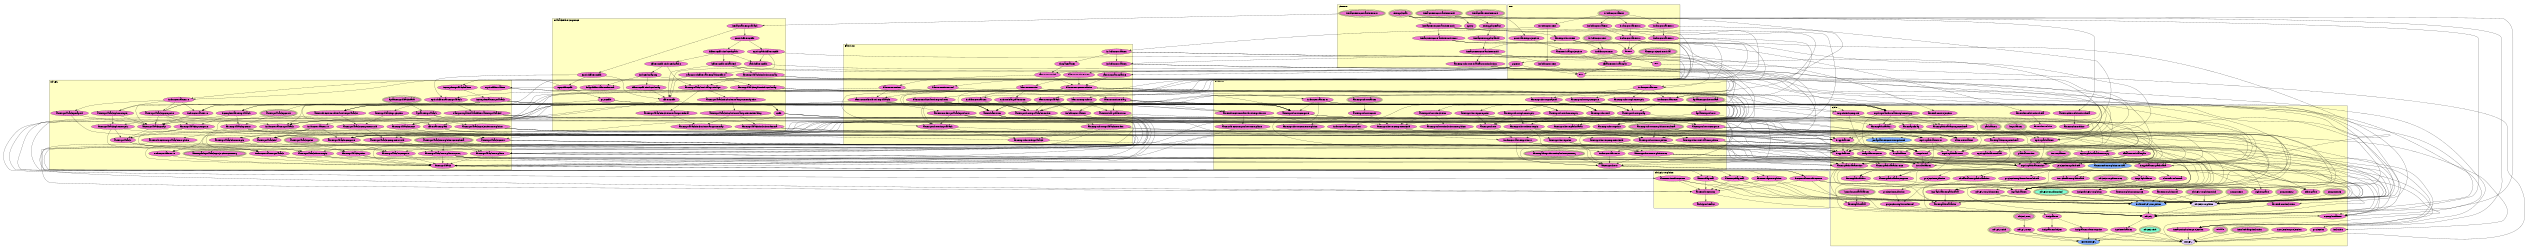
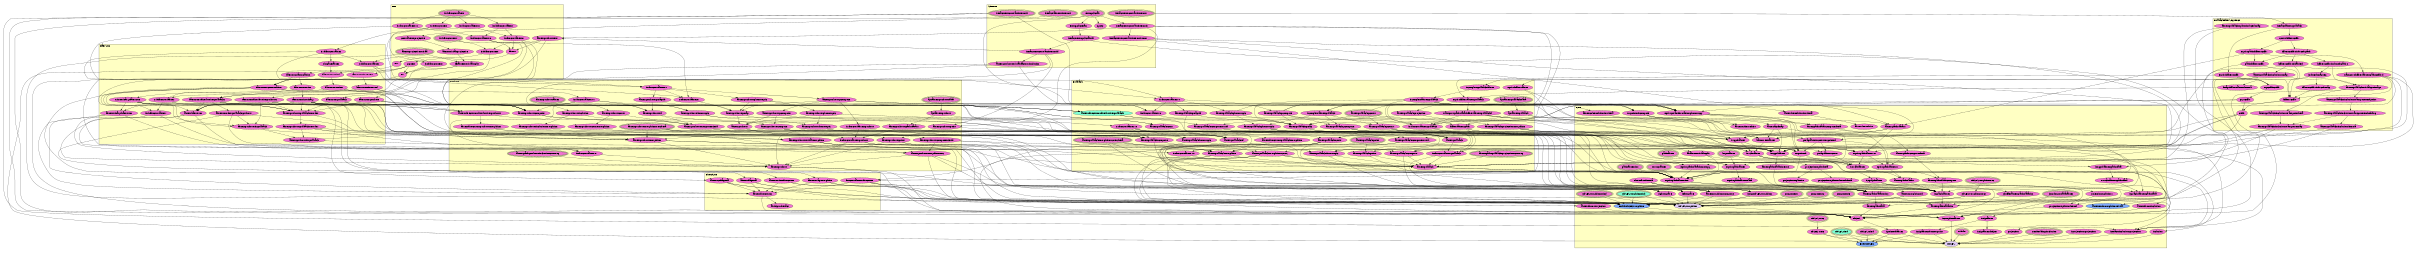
edge "induced_map_eq" -> "abses_pullback_splits_induced_map'": removed
cluster "AbSES": label "AbSES" -> "Pullback"
edge "baer_sum_twist" -> "abses_baer_sum": now "baer_sum_is_trinary" -> "abses_baer_sum"
node "abses_directsum_distributive_pullbacks": fillcolor #f070d1 -> #7fffd4
node "pmap_abses_const_to_pointed": fillcolor #7faaff -> #f070d1
edge "abses_path_data_to_iso" -> "short_five_lemma": reversed
cluster "AbSESMorphism": label "AbSESMorphism" -> "DirectSum"
edge "abses_from_surjection" -> "AbSES": added
